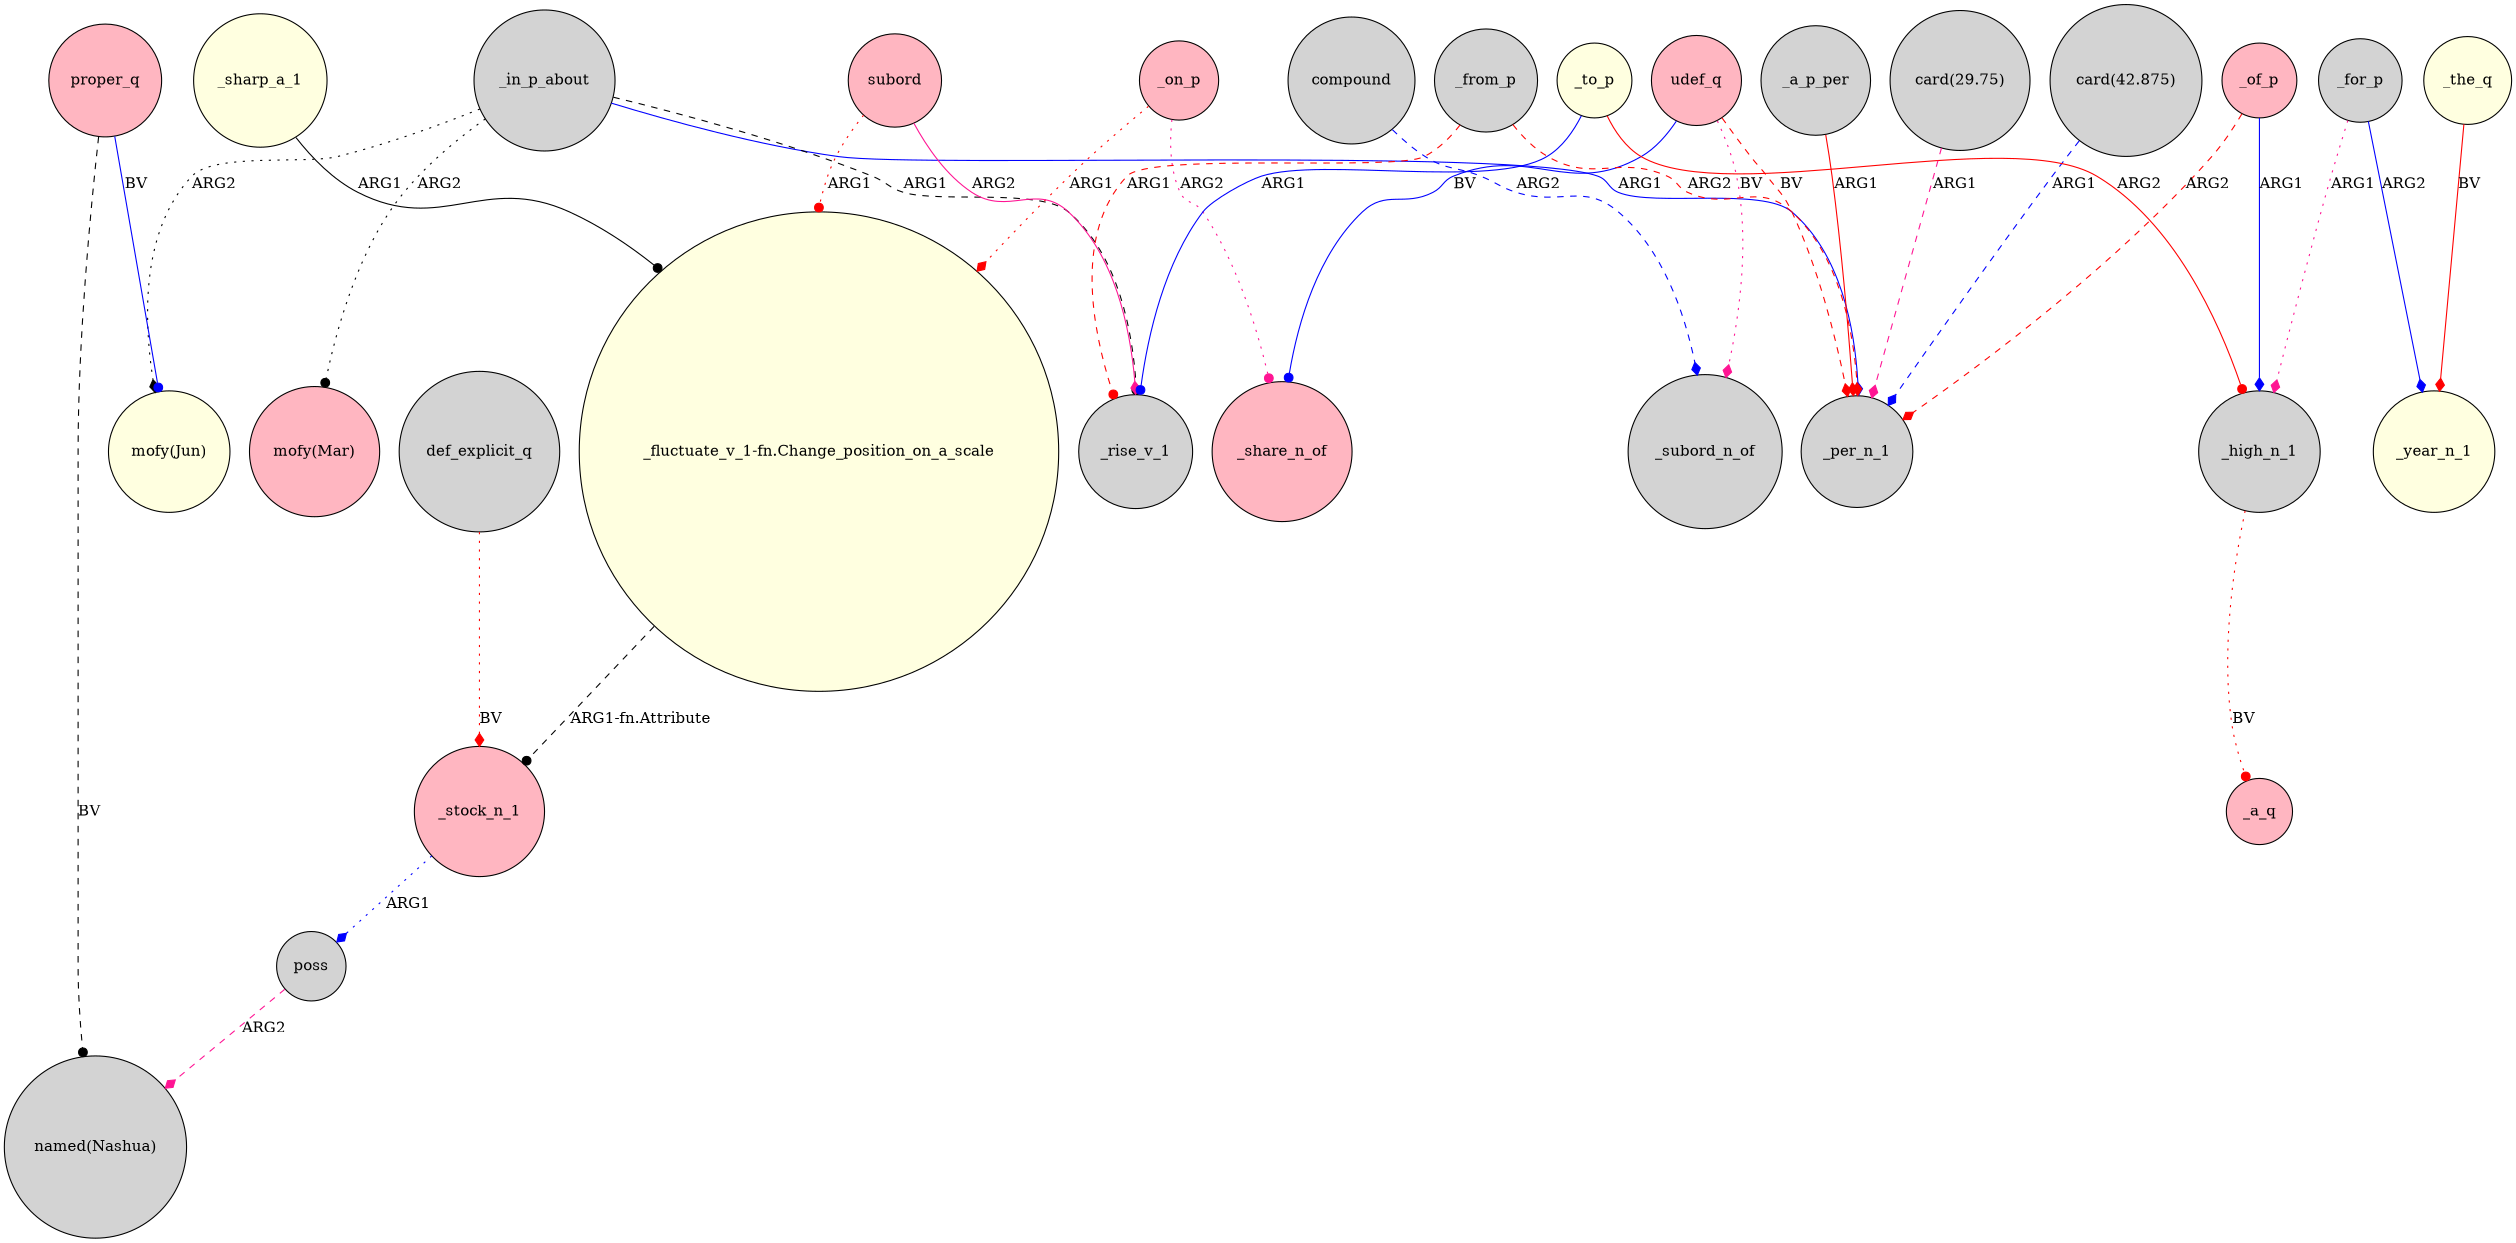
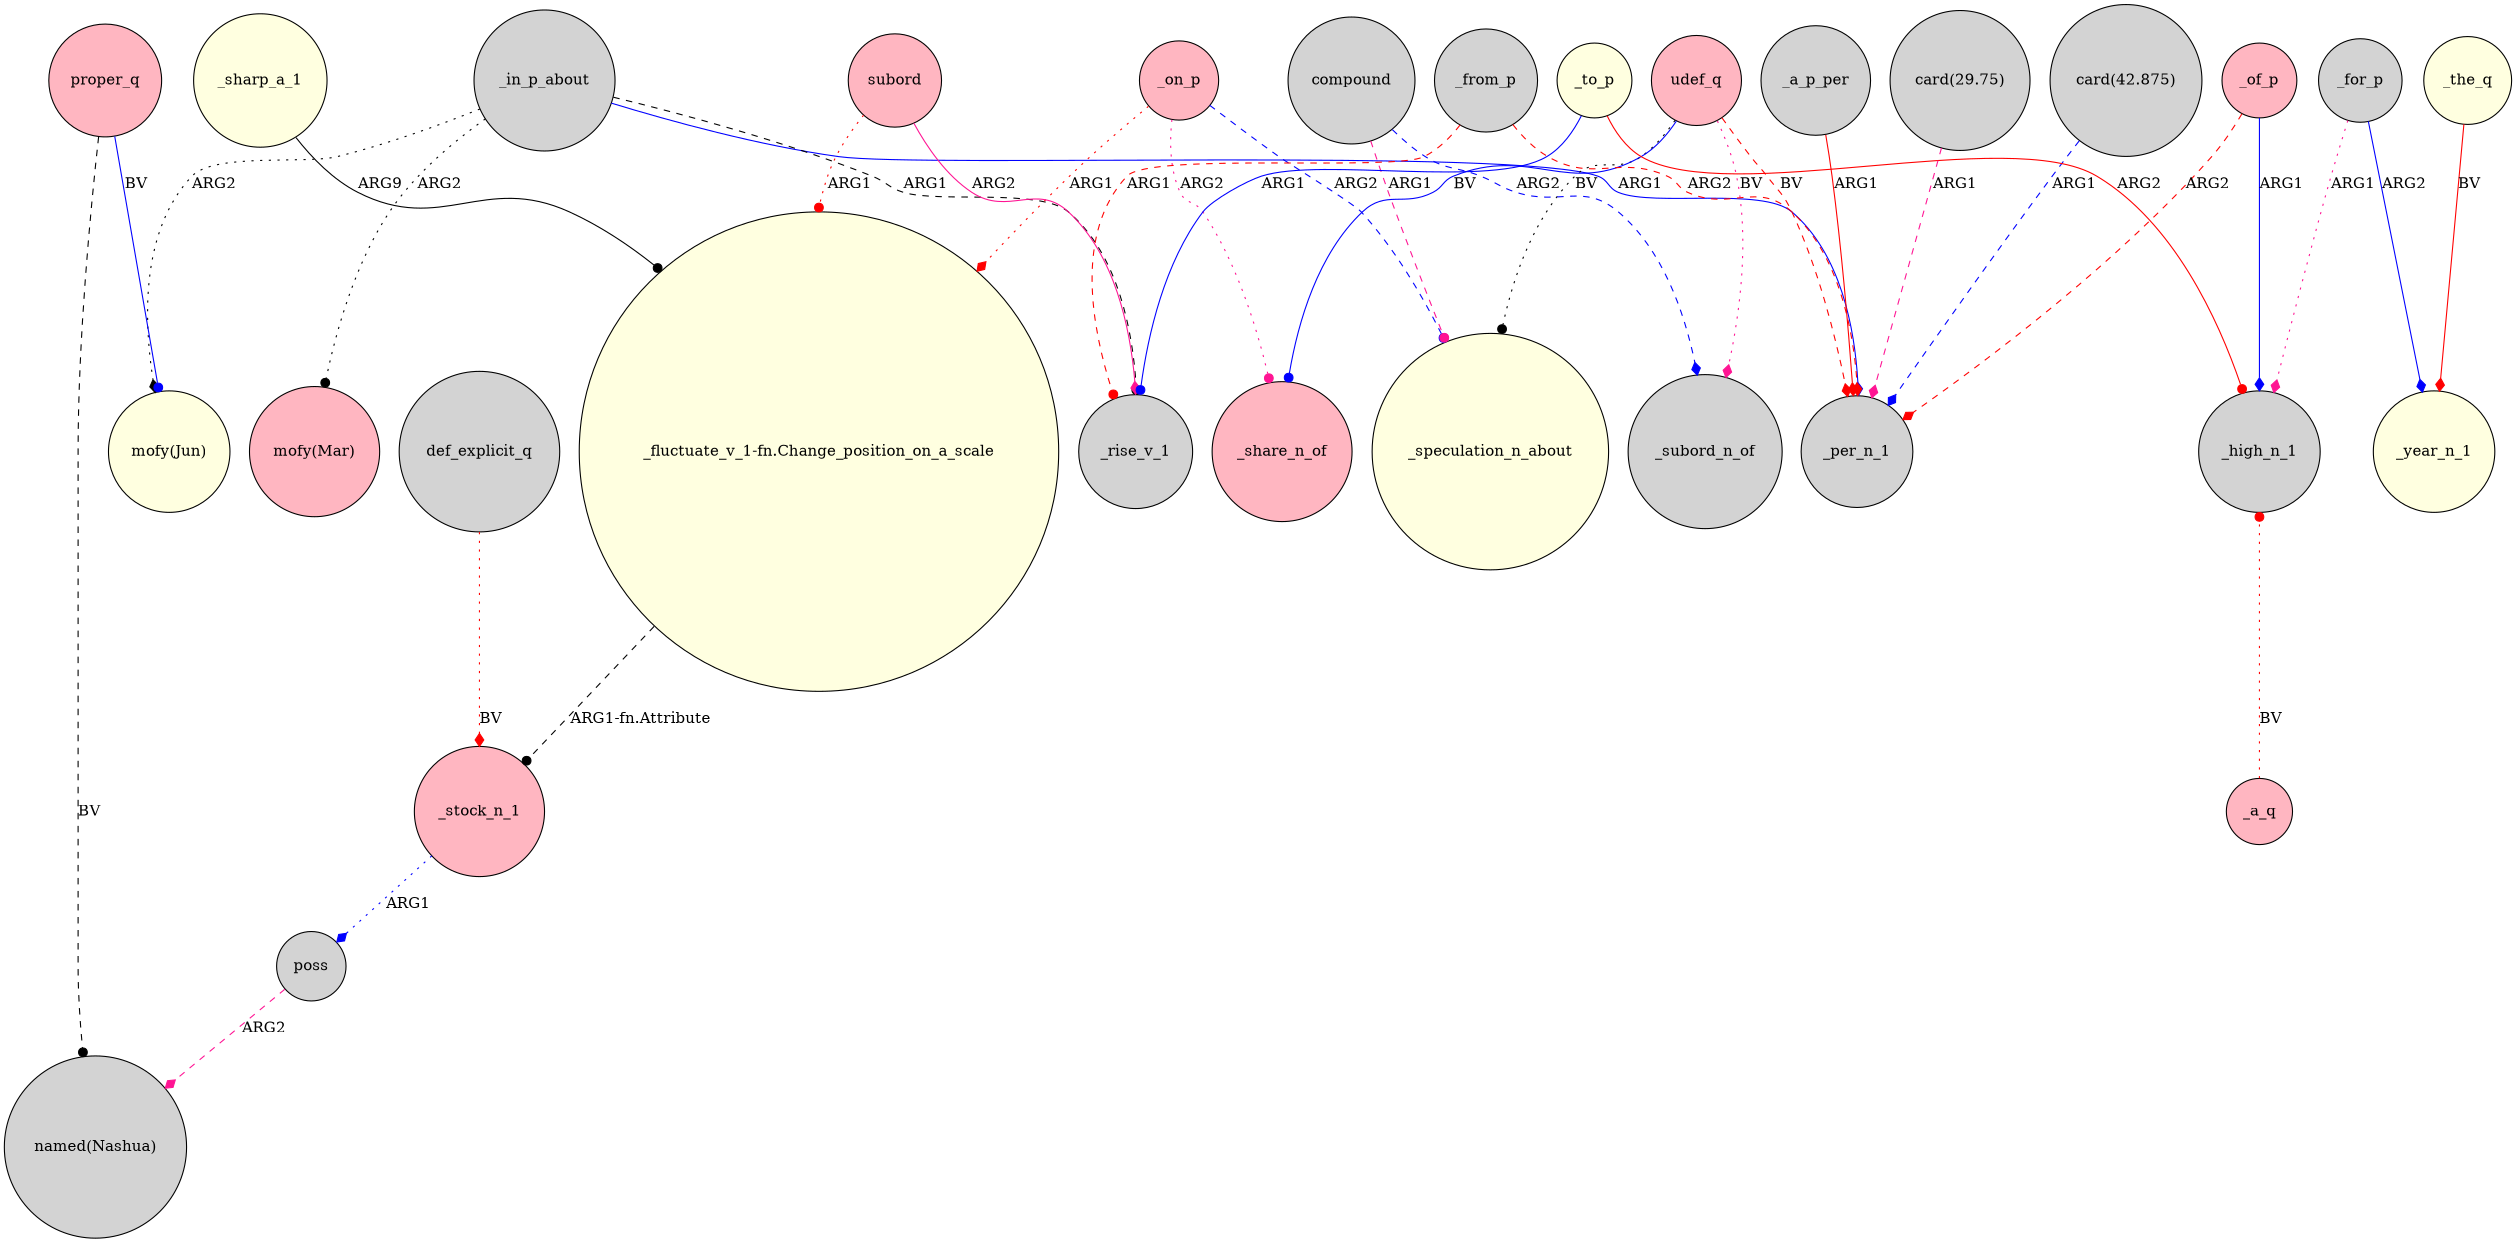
edge "_sharp_a_1" -> "_fluctuate_v_1-fn.Change_position_on_a_scale": label "ARG1" -> "ARG9"
node "_speculation_n_about": added
edge "_high_n_1" -> "_a_q": reversed
